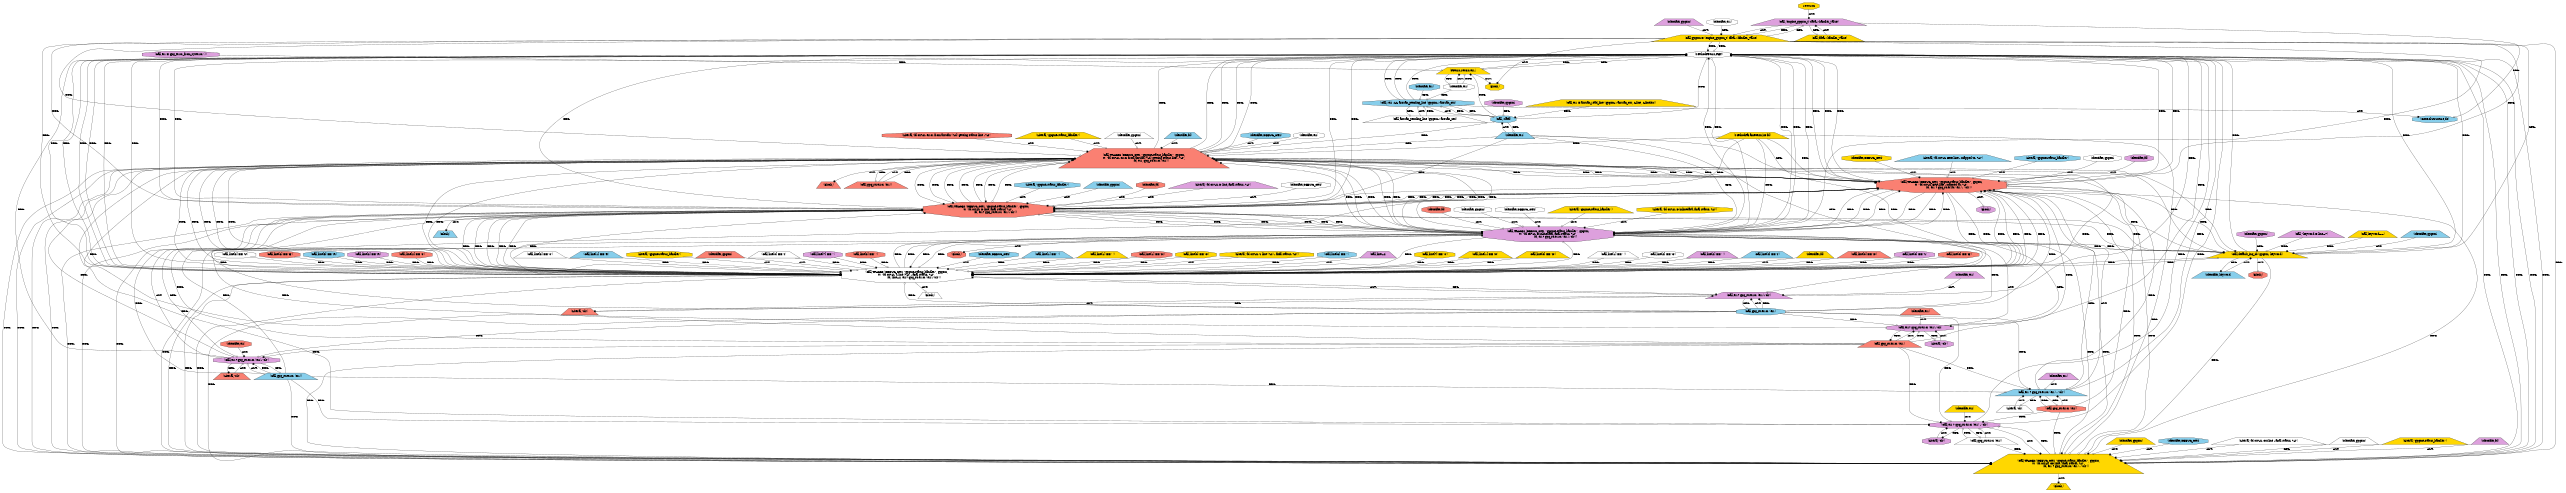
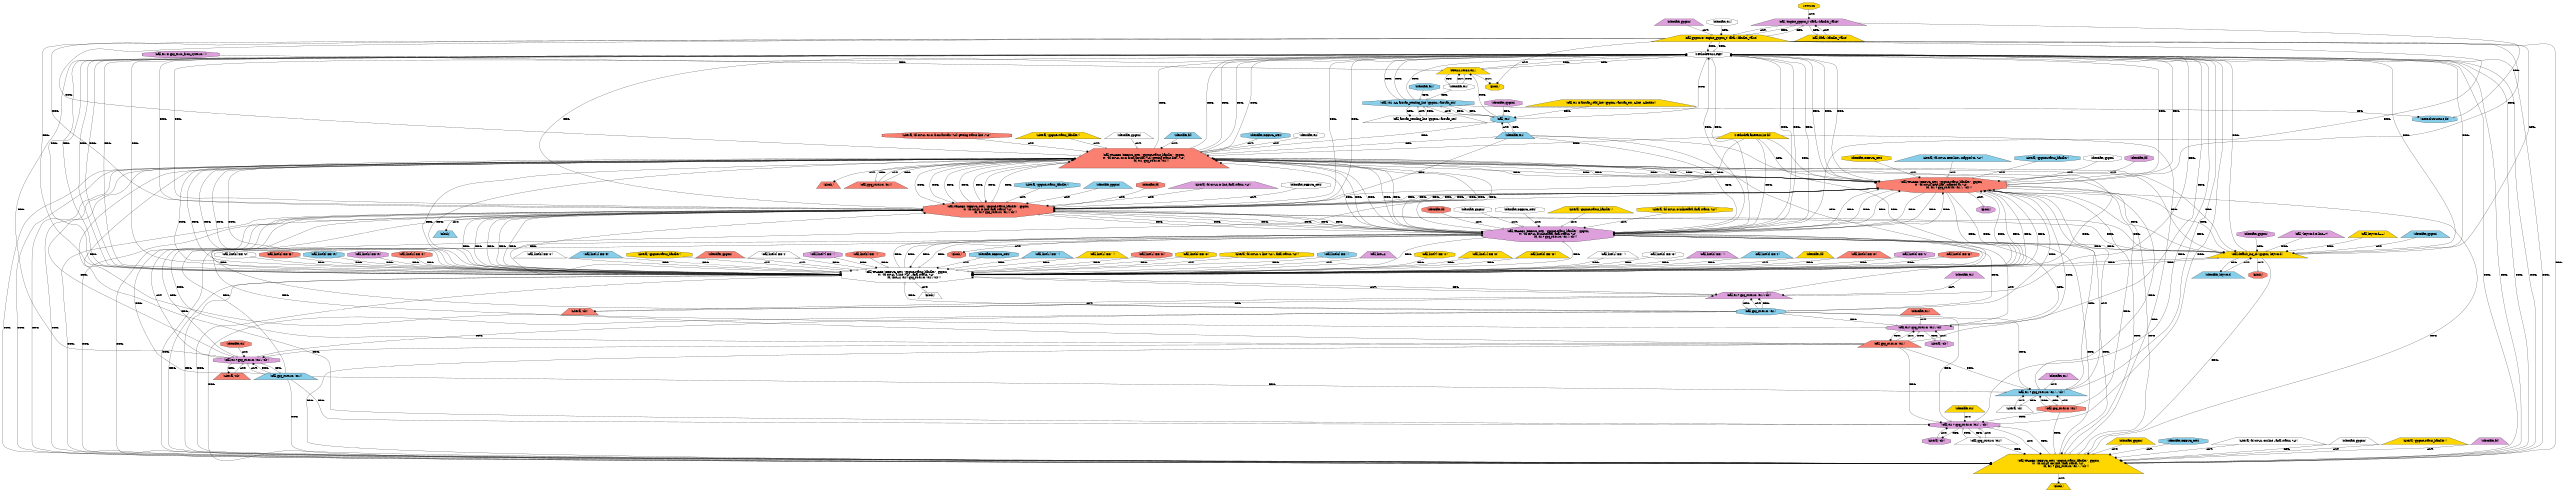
edge "(Call,!err && assuan_pending_line (gpgsm->assuan_ctx))" -> "(Call,assuan_pending_line (gpgsm->assuan_ctx))": arrowhead odot -> box
edge "(Call,!err && assuan_pending_line (gpgsm->assuan_ctx))" -> "(ControlStructure,do)": label "AST: " -> "CFG: "
node "(Call,!data)": label "(Call,!data)" -> "(Call,!err)"
